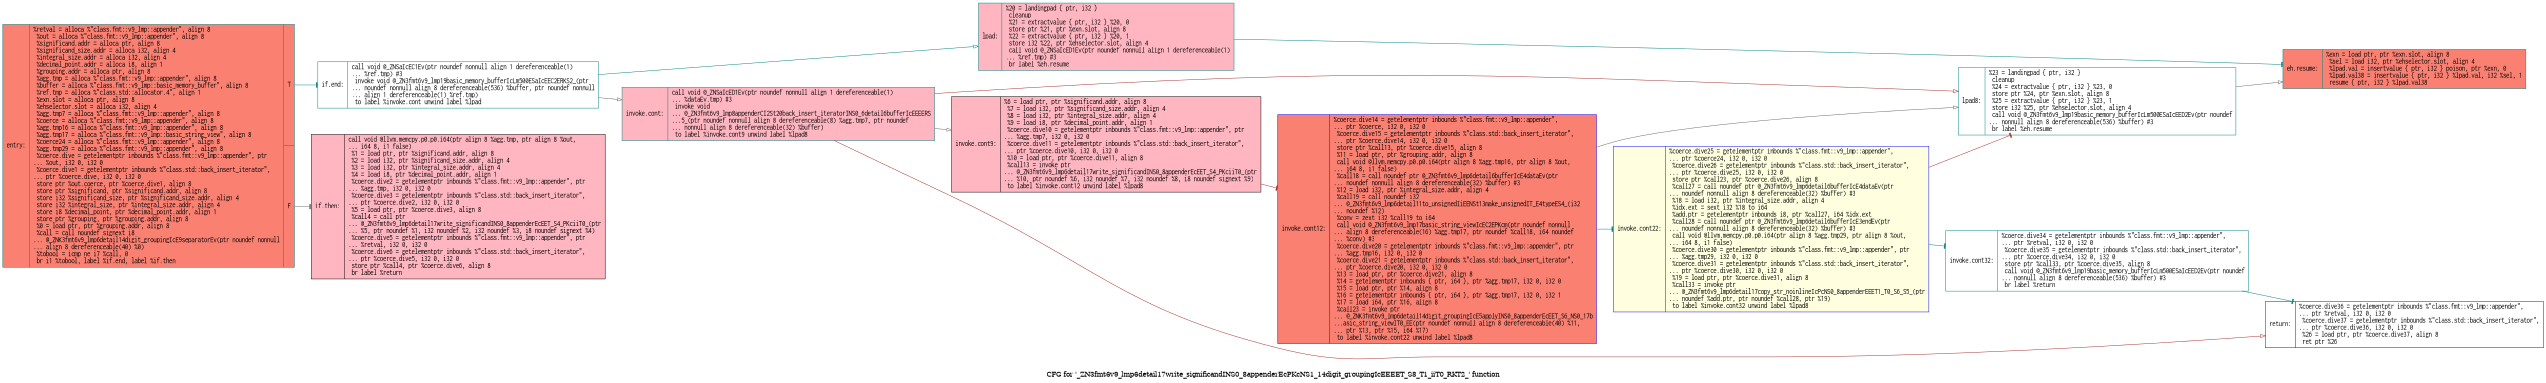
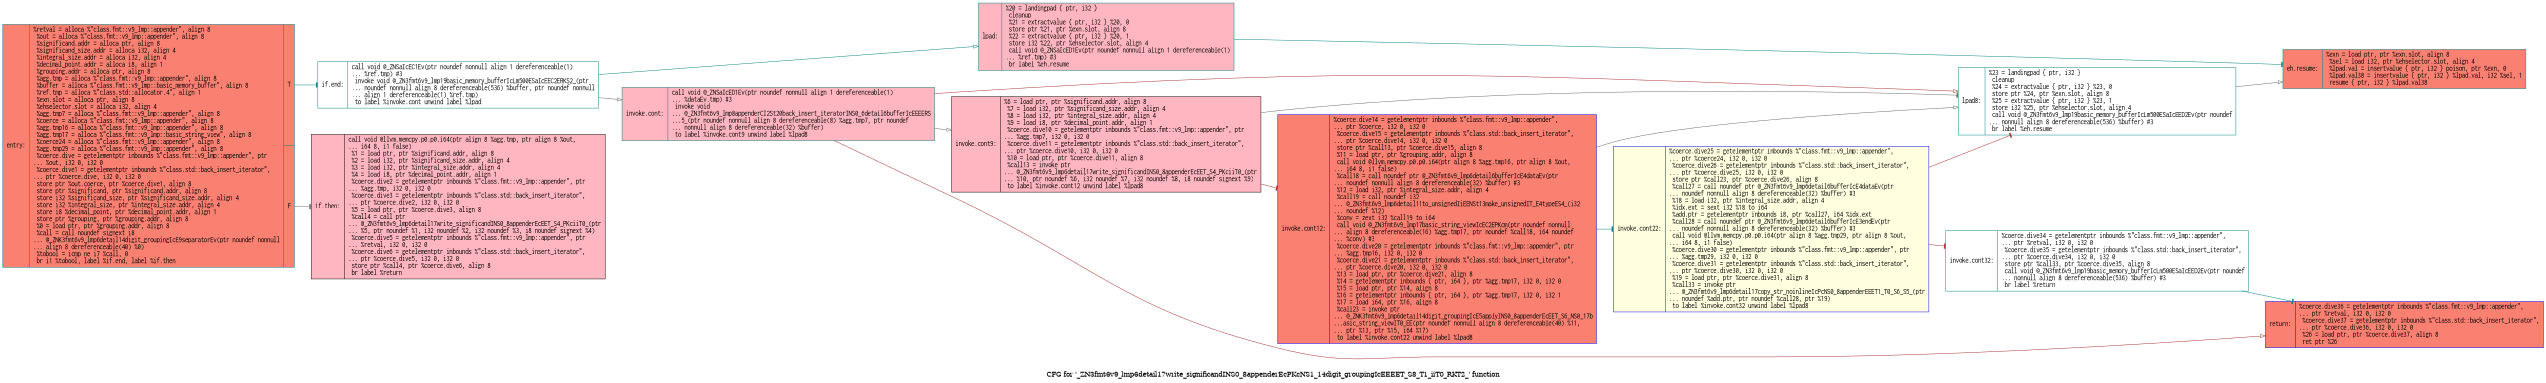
edge "invoke.cont9:" -> "lpad8:": added
edge "invoke.cont22:" -> "invoke.cont32:": color teal -> brown
node "return:": fillcolor white -> salmon
